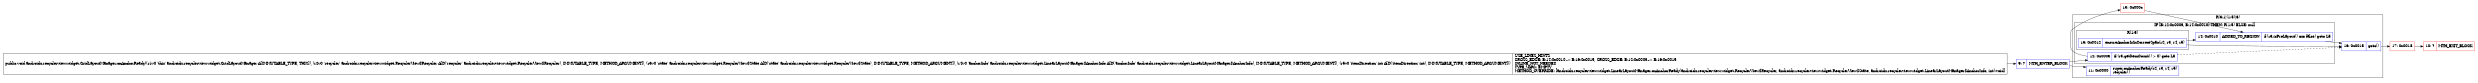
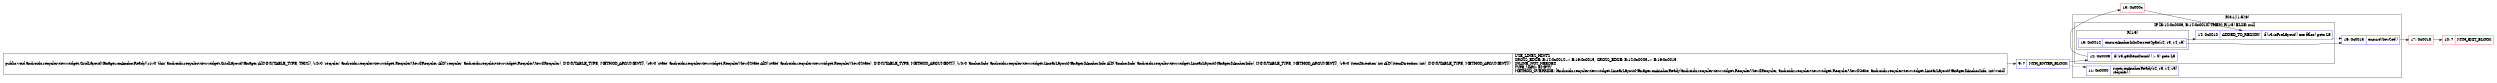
edge "14: 0x0010" -> "16: 0x0015": style solid -> dashed
node "16: 0x0015": text "goto()" -> "ensureViewSet()"
edge "12: 0x000a" -> "16: 0x0015": removed
edge "9: ?" -> "11: 0x0000": style solid -> dashed
